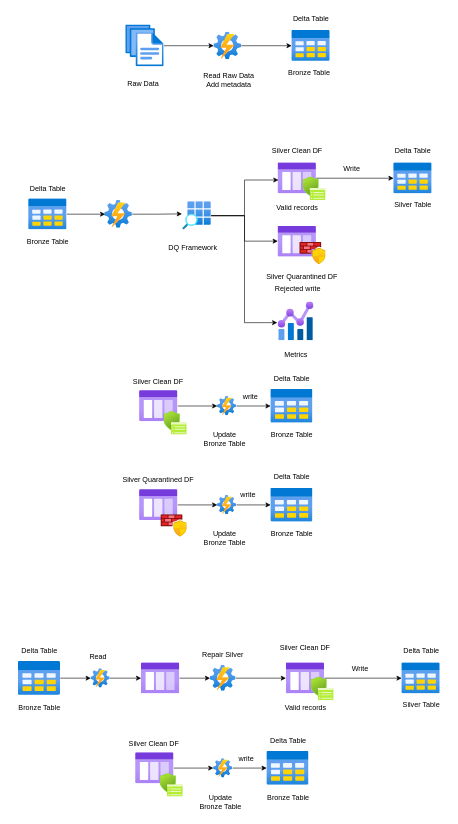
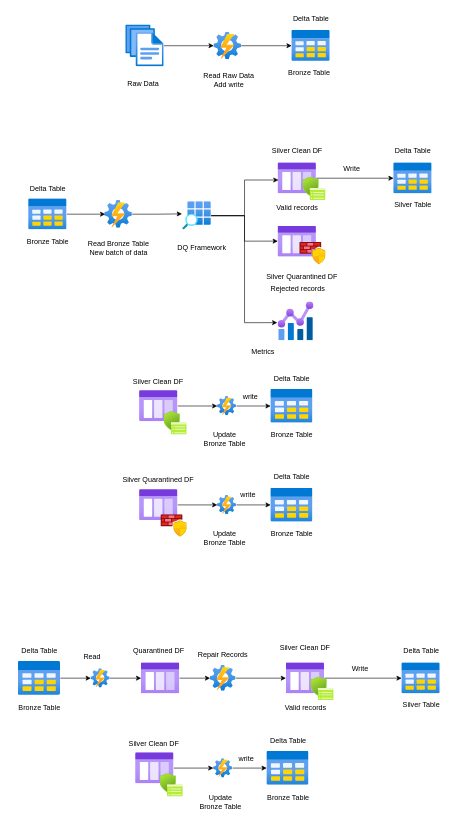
node "Read Raw Data Add metadata": label "Read Raw Data Add metadata" -> "Read Raw Data Add write"
node "Read Bronze Table New batch of data": added
node "DQ Framework": moved (193, 248) -> (202, 248)
node "Rejected write": label "Rejected write" -> "Rejected records"
node "Metrics": moved (296, 354) -> (263, 351)
node "Quarantined DF": added
node "Repair Silver": label "Repair Silver" -> "Repair Records"
node "Read": moved (98, 657) -> (92, 657)
